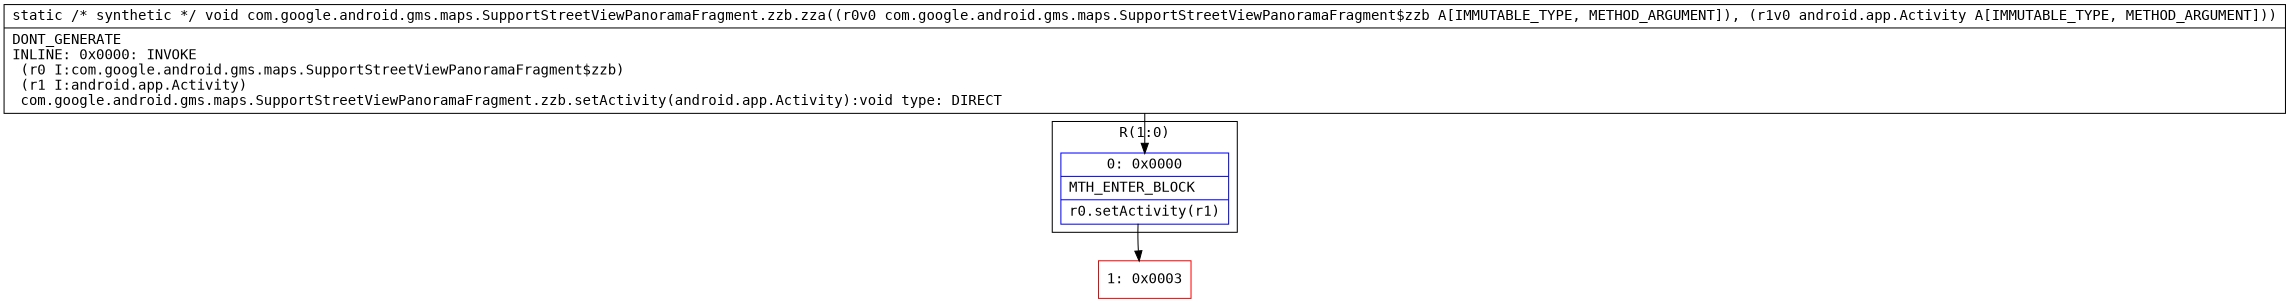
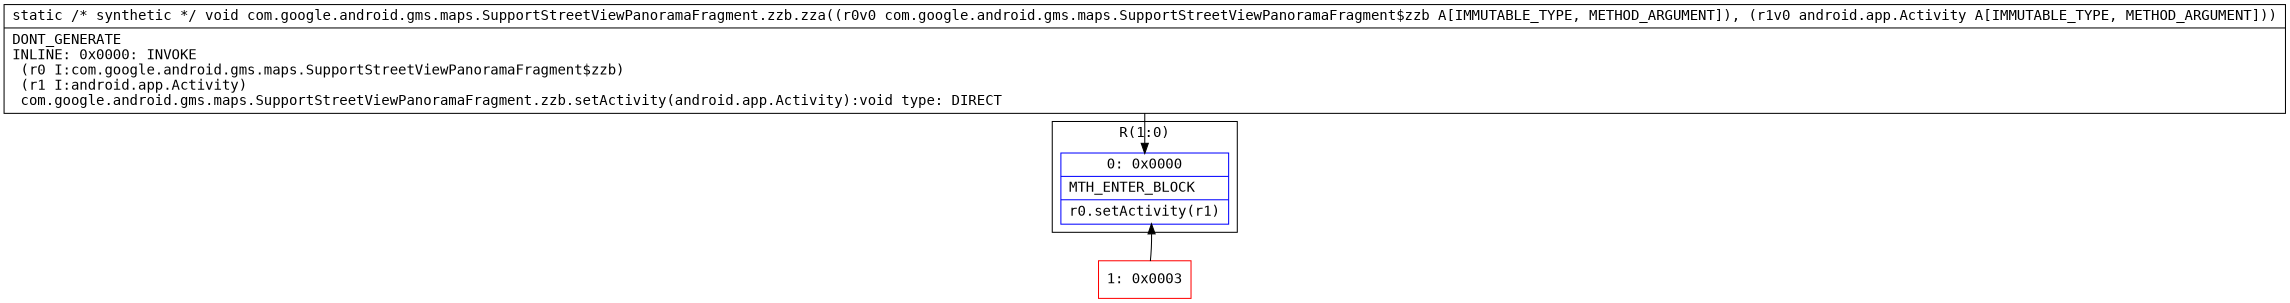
edge "0: 0x0000" -> "1: 0x0003": reversed
